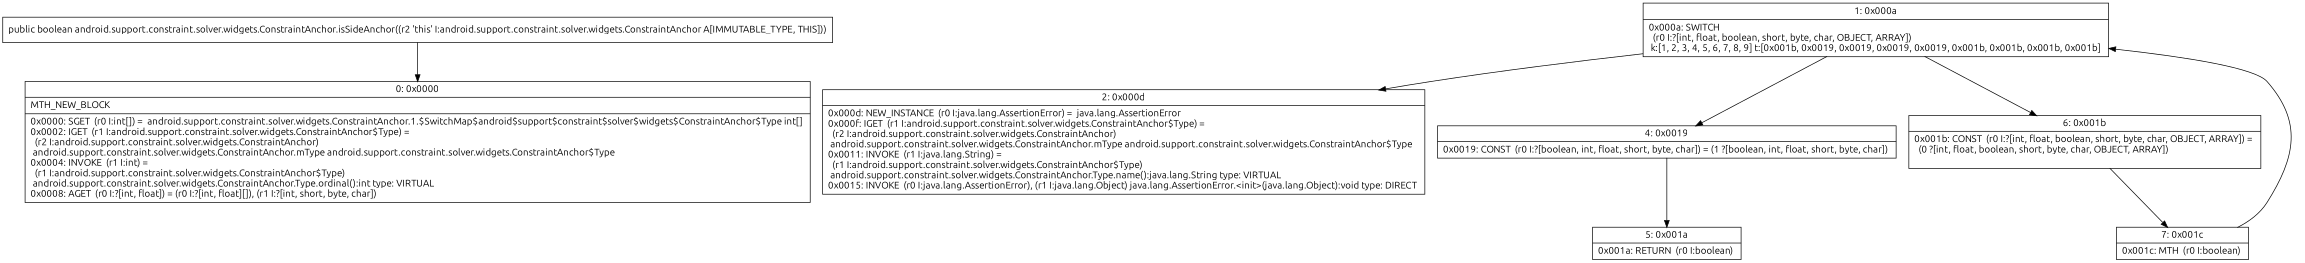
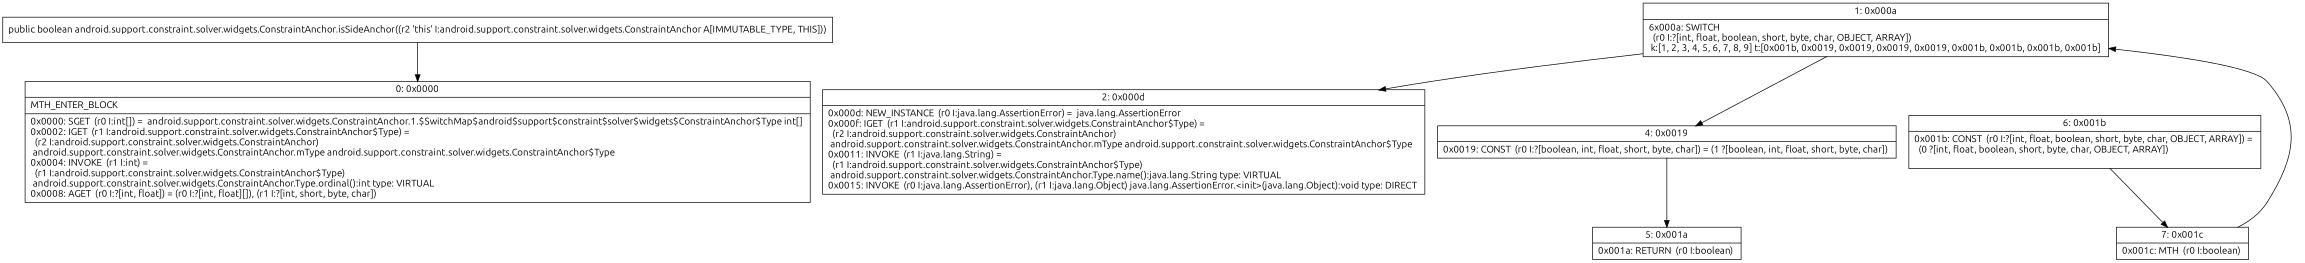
node "1: 0x000a": text "0x000a: SWITCH" -> "6x000a: SWITCH"
edge "1: 0x000a" -> "6: 0x001b": removed
node "0: 0x0000": text "MTH_NEW_BLOCK" -> "MTH_ENTER_BLOCK"
